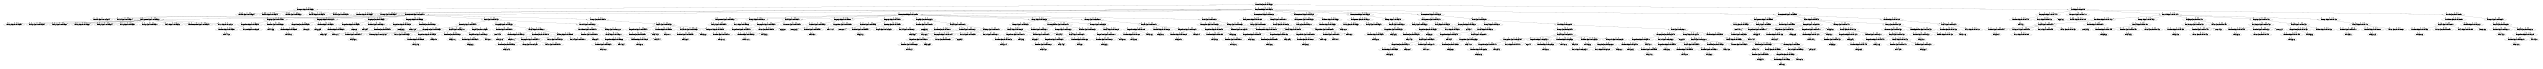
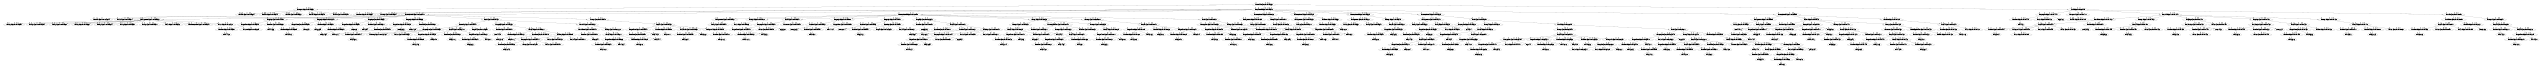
node "_ast.Name object at 0xa1adeba50": label "_ast.Name object at 0xa1adeba50" -> "_ast.Name object at 0xa1adfbc50"
